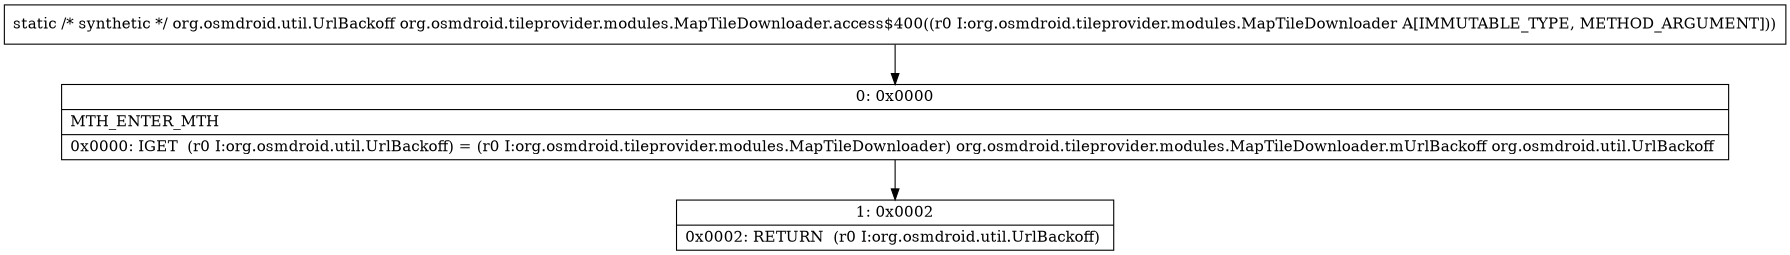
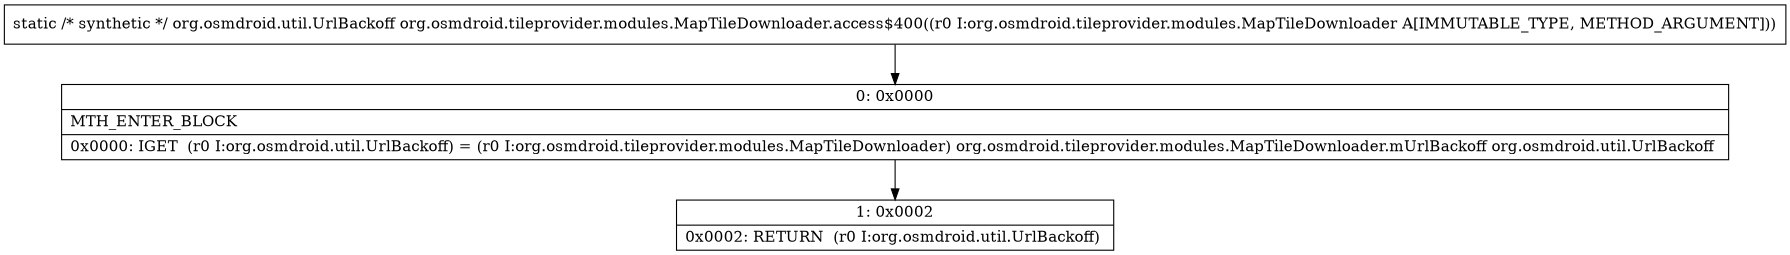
node "0: 0x0000": text "MTH_ENTER_MTH" -> "MTH_ENTER_BLOCK"
